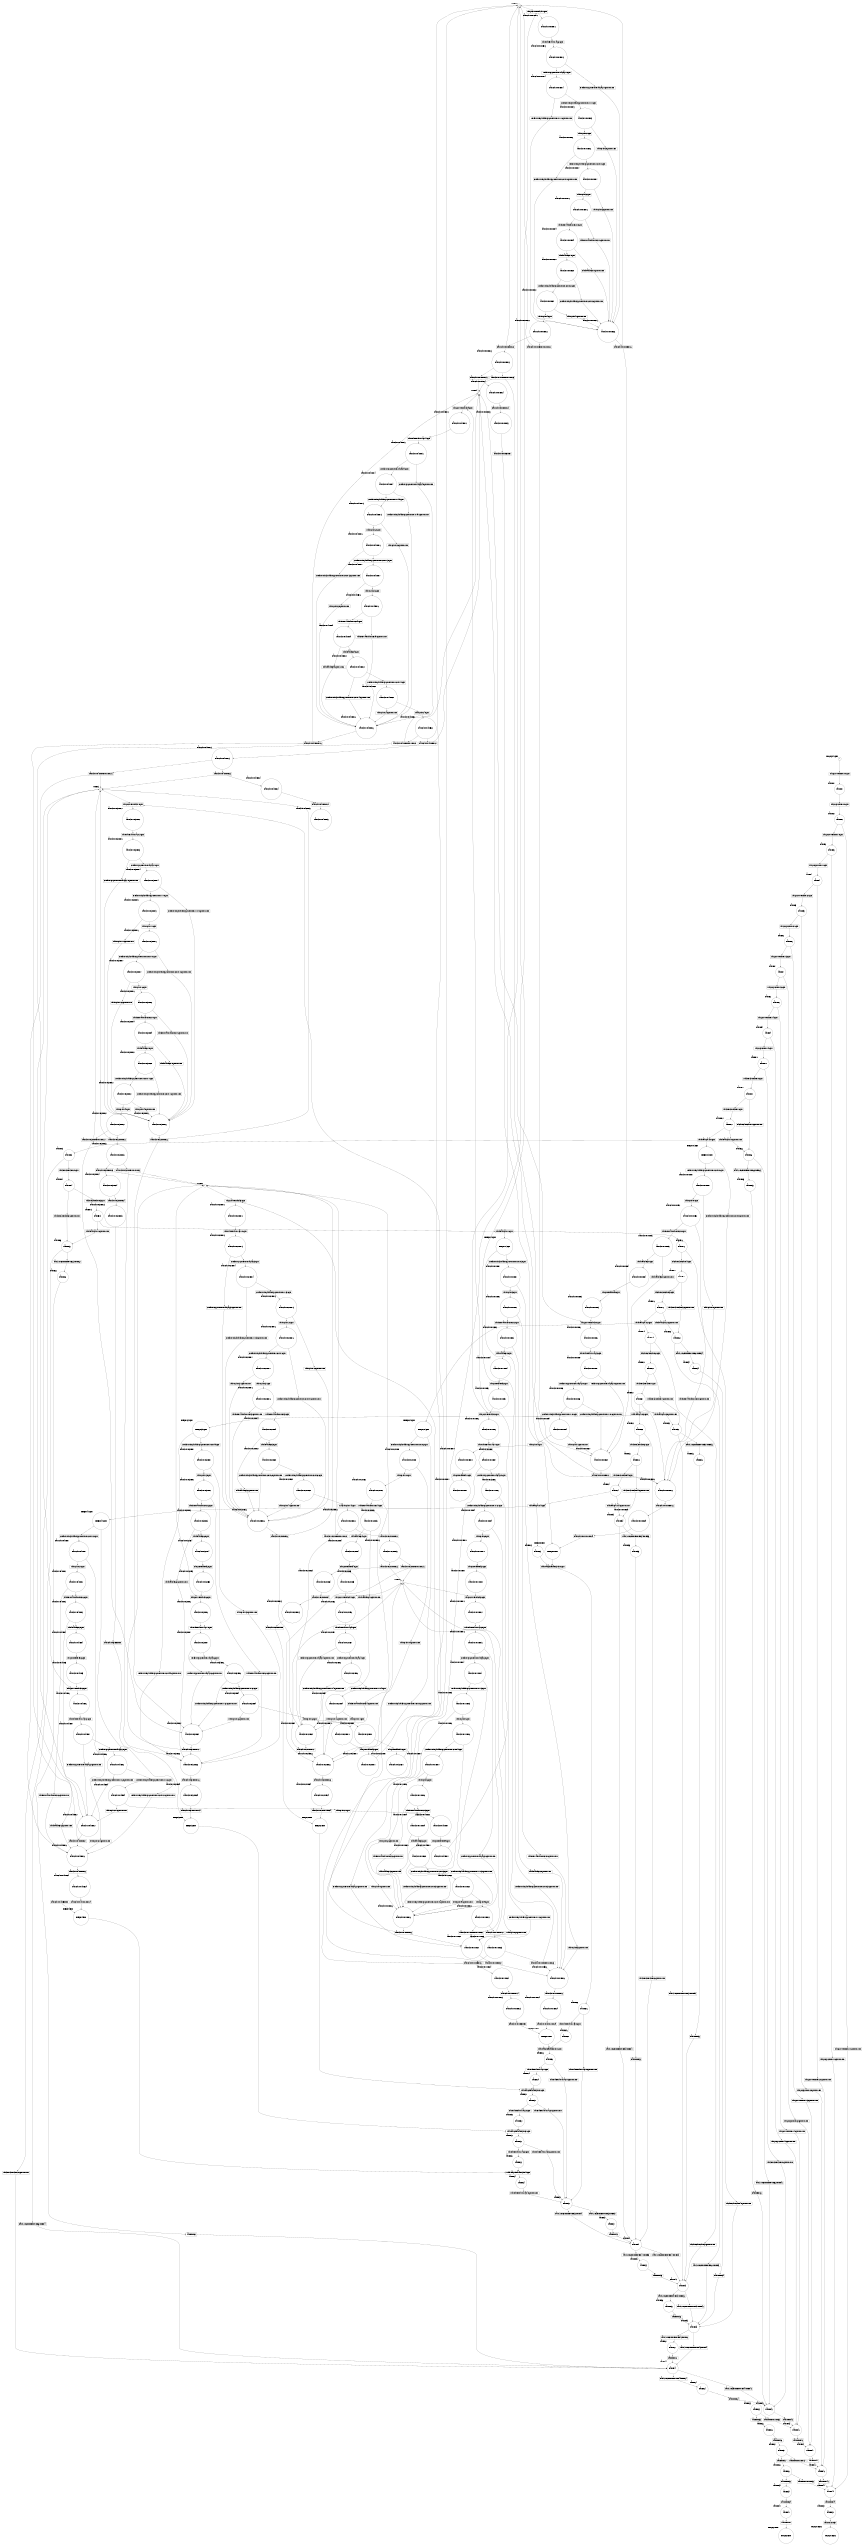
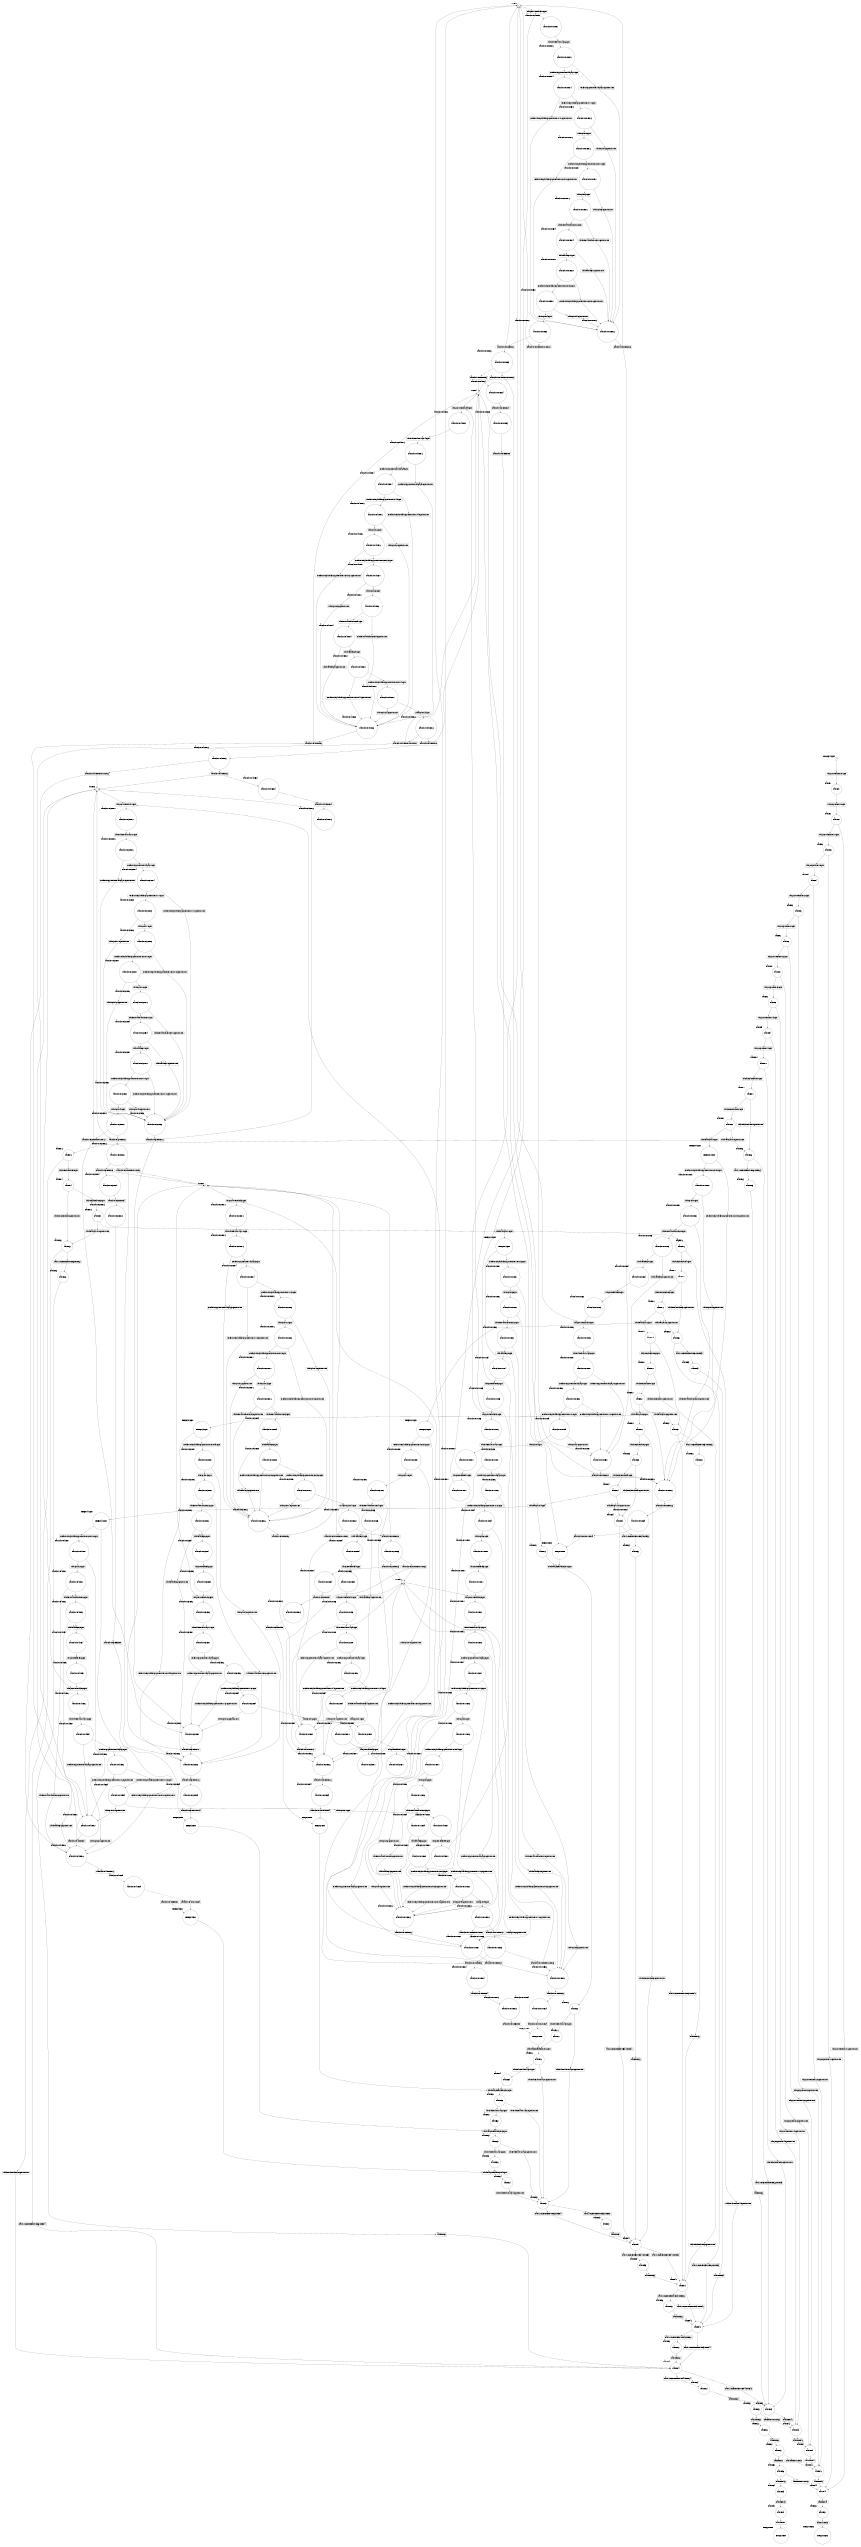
node "std_thread_sleep_9_CALL_SWITCH": label "std_thread_sleep_9_CALL_SWITCH" -> "std_thread_sleep_9_CALL_UNWIND"
